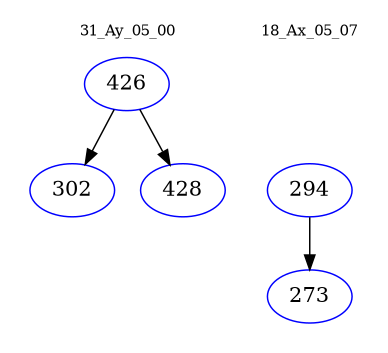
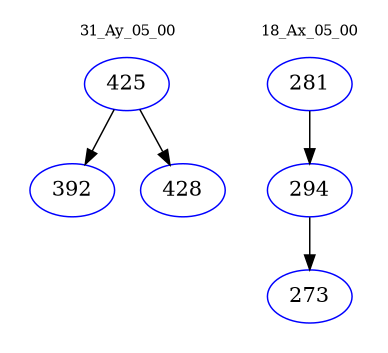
cluster "18_Ax_05_07": label "18_Ax_05_07" -> "18_Ax_05_00"
node "426": label "426" -> "425"
node "281": added
node "302": label "302" -> "392"
